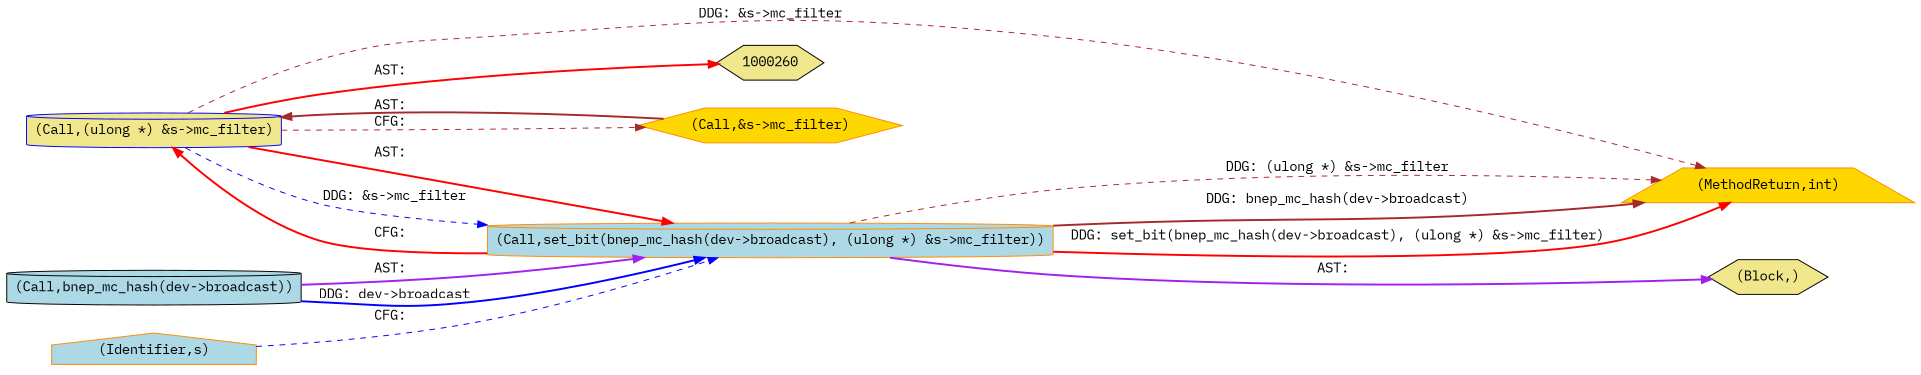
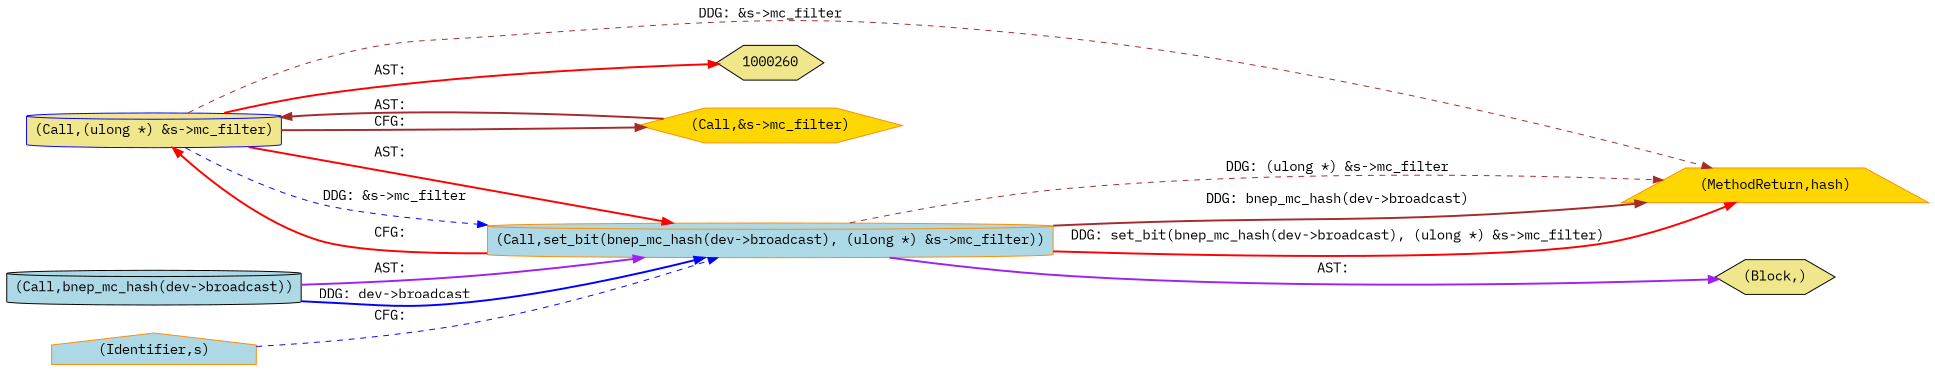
edge "(Call,(ulong *) &s->mc_filter)" -> "(Call,&s->mc_filter)": style dashed -> bold
node "(MethodReturn,int)": label "(MethodReturn,int)" -> "(MethodReturn,hash)"
